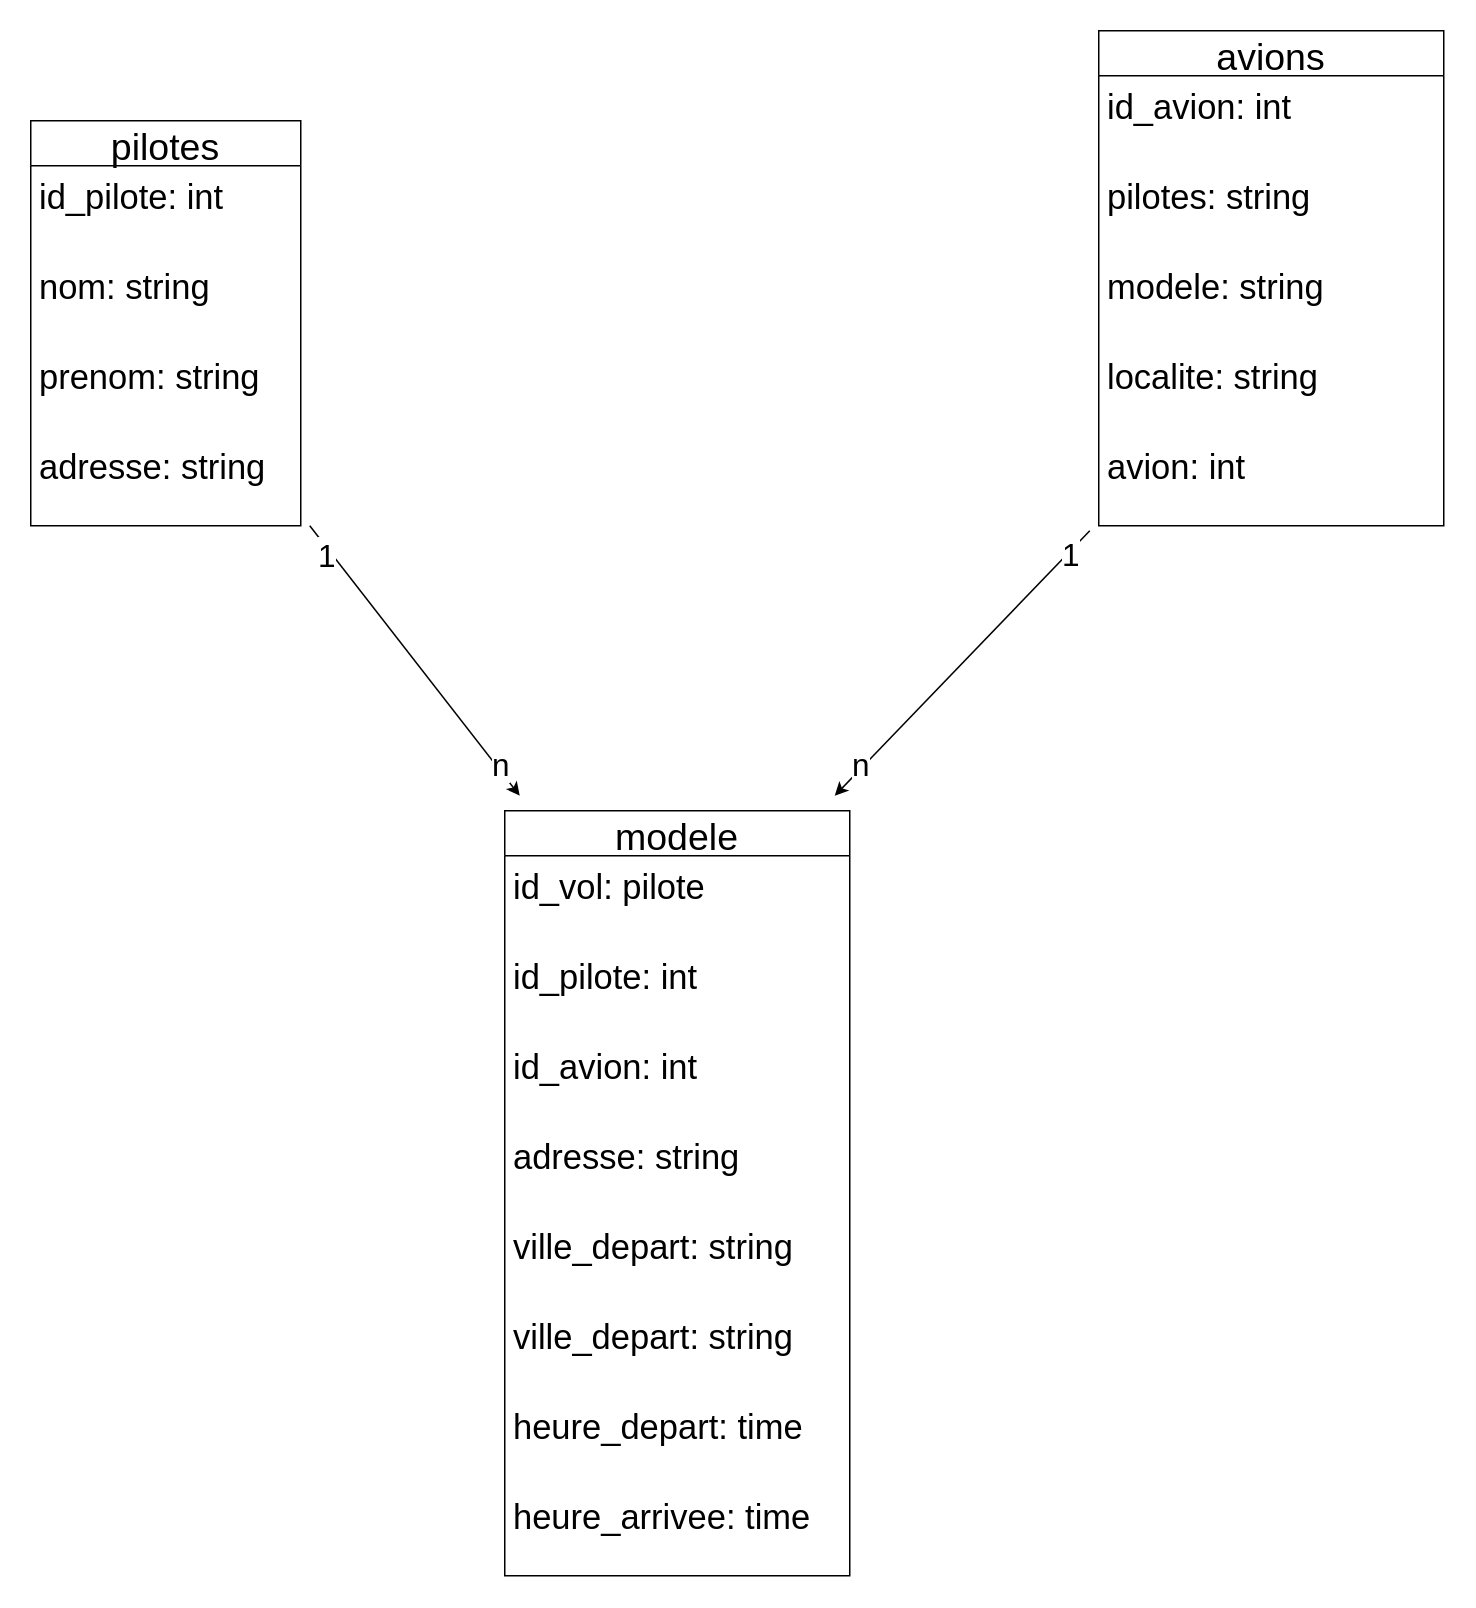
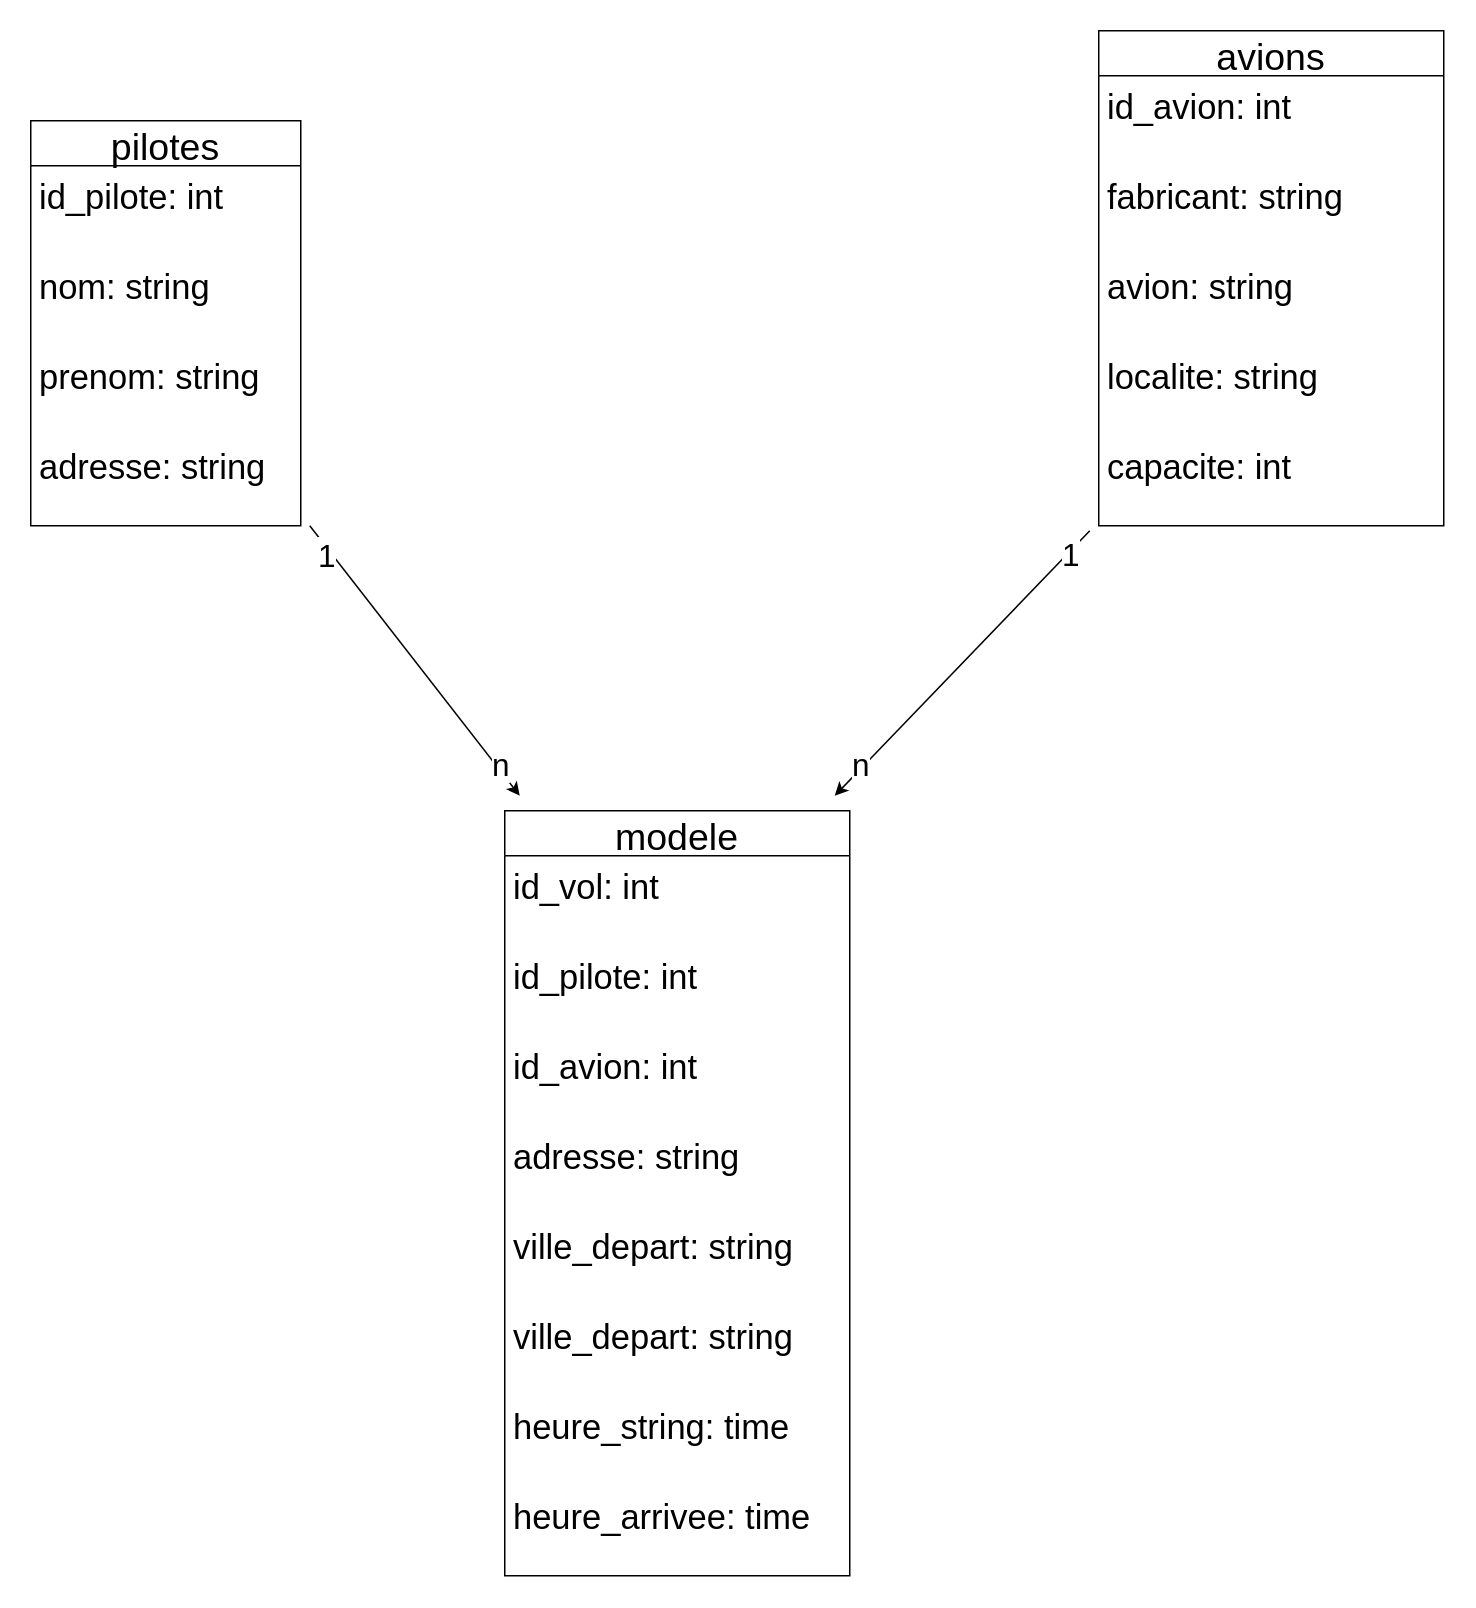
node "pilotes: string": label "pilotes: string" -> "fabricant: string"
node "modele: string": label "modele: string" -> "avion: string"
node "avion: int": label "avion: int" -> "capacite: int"
node "id_vol: pilote": label "id_vol: pilote" -> "id_vol: int"
node "heure_depart: time": label "heure_depart: time" -> "heure_string: time"
